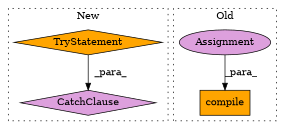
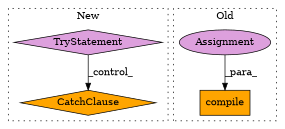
node "TryStatement": fillcolor orange -> plum
edge "TryStatement" -> "CatchClause": label "_para_" -> "_control_"
node "CatchClause": fillcolor plum -> orange
